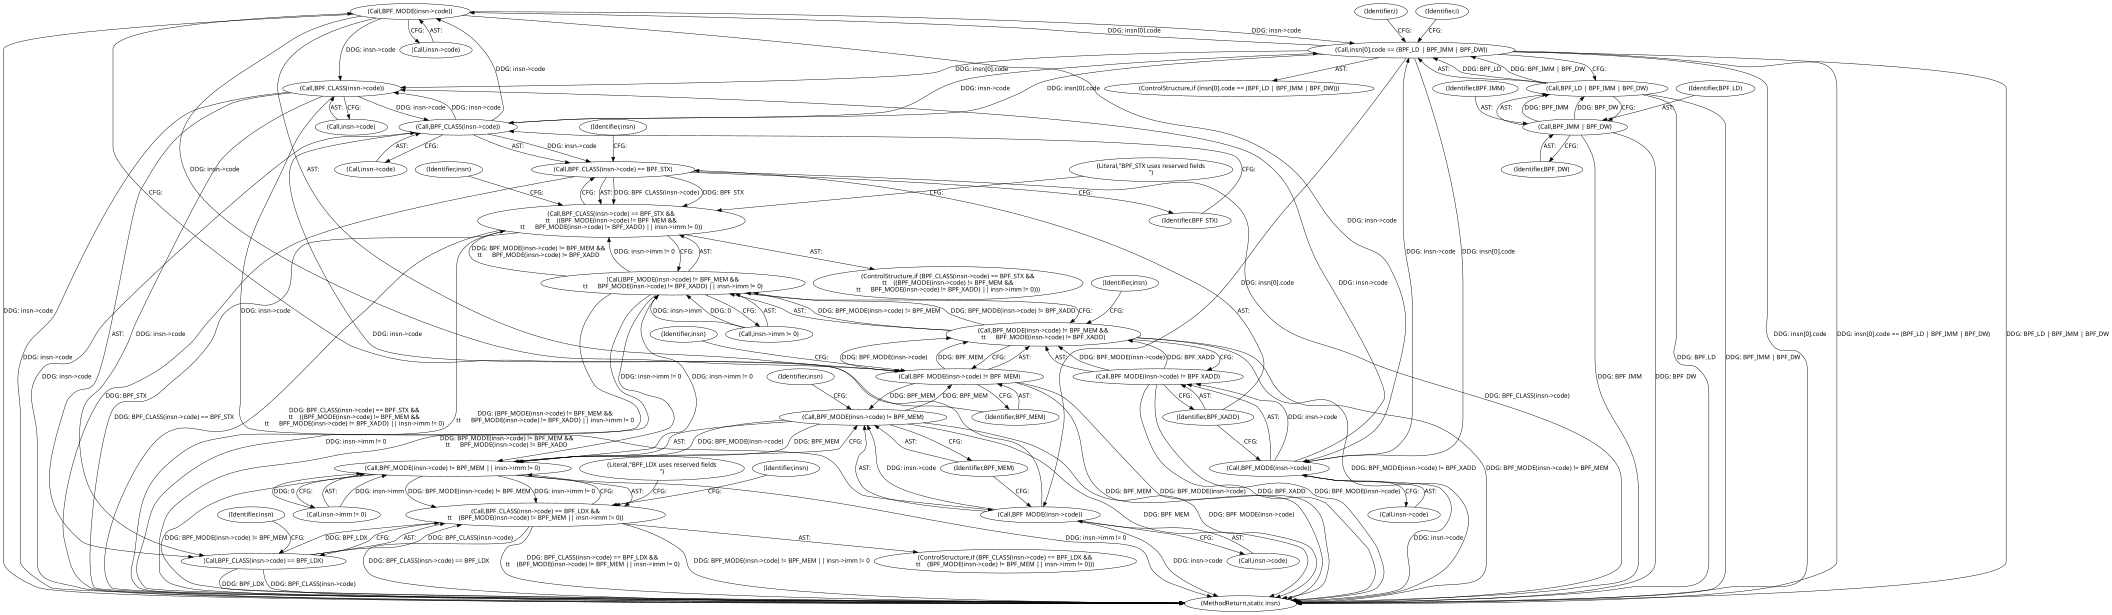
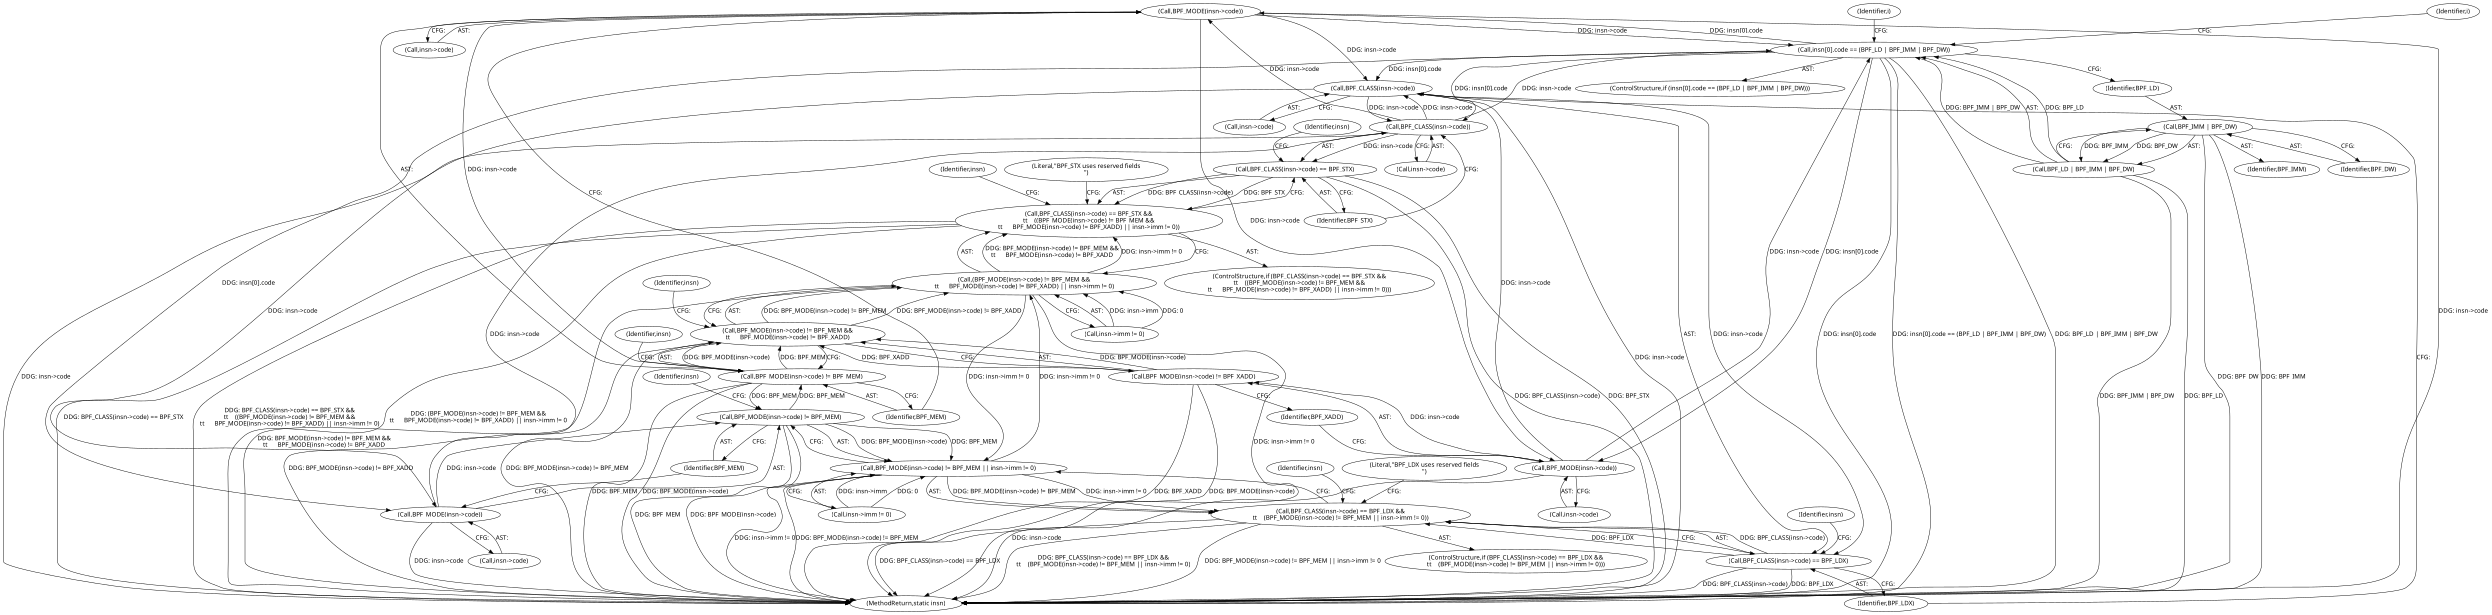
edge "(Call,insn[0].code == (BPF_LD | BPF_IMM | BPF_DW))" -> "(Call,BPF_LD | BPF_IMM | BPF_DW)": now "(Call,insn[0].code == (BPF_LD | BPF_IMM | BPF_DW))" -> "(Identifier,BPF_LD)"
edge "(Identifier,BPF_IMM)" -> "(Call,BPF_IMM | BPF_DW)": reversed
edge "(Identifier,BPF_XADD)" -> "(Call,BPF_CLASS(insn->code) == BPF_STX)": now "(Identifier,BPF_STX)" -> "(Call,BPF_CLASS(insn->code) == BPF_STX)"
edge "(Identifier,BPF_XADD)" -> "(Call,BPF_MODE(insn->code) != BPF_XADD)": removed, label "AST:"
node "(Identifier,BPF_LDX)": added
